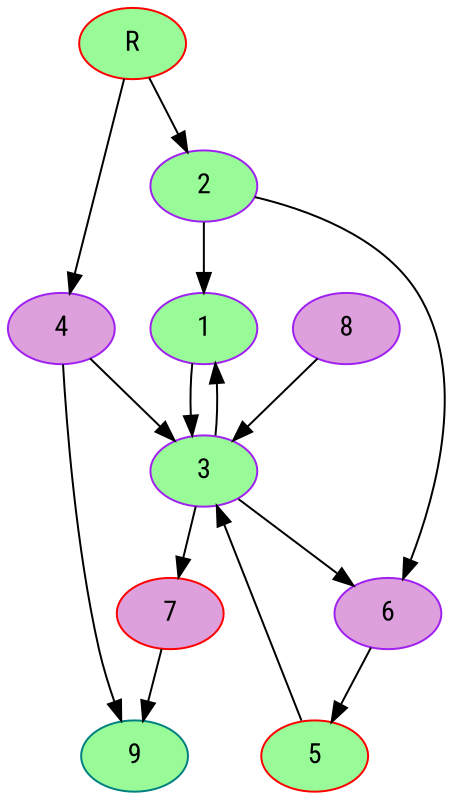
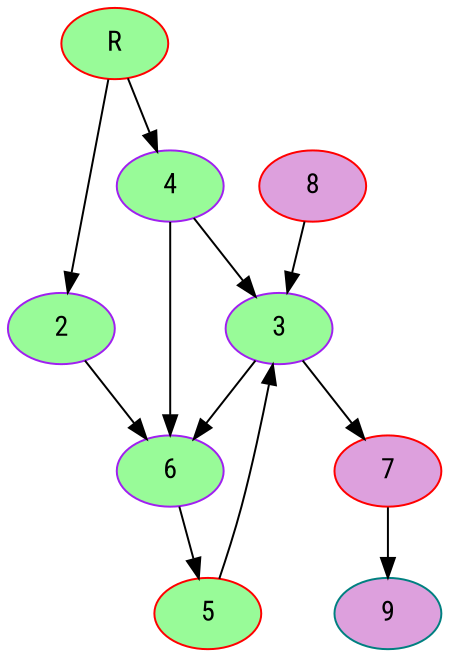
node "4": fillcolor plum -> palegreen
node "1": removed
node "8": color purple -> red
edge "4" -> "9": now "4" -> "6"
node "6": fillcolor plum -> palegreen
node "9": fillcolor palegreen -> plum
